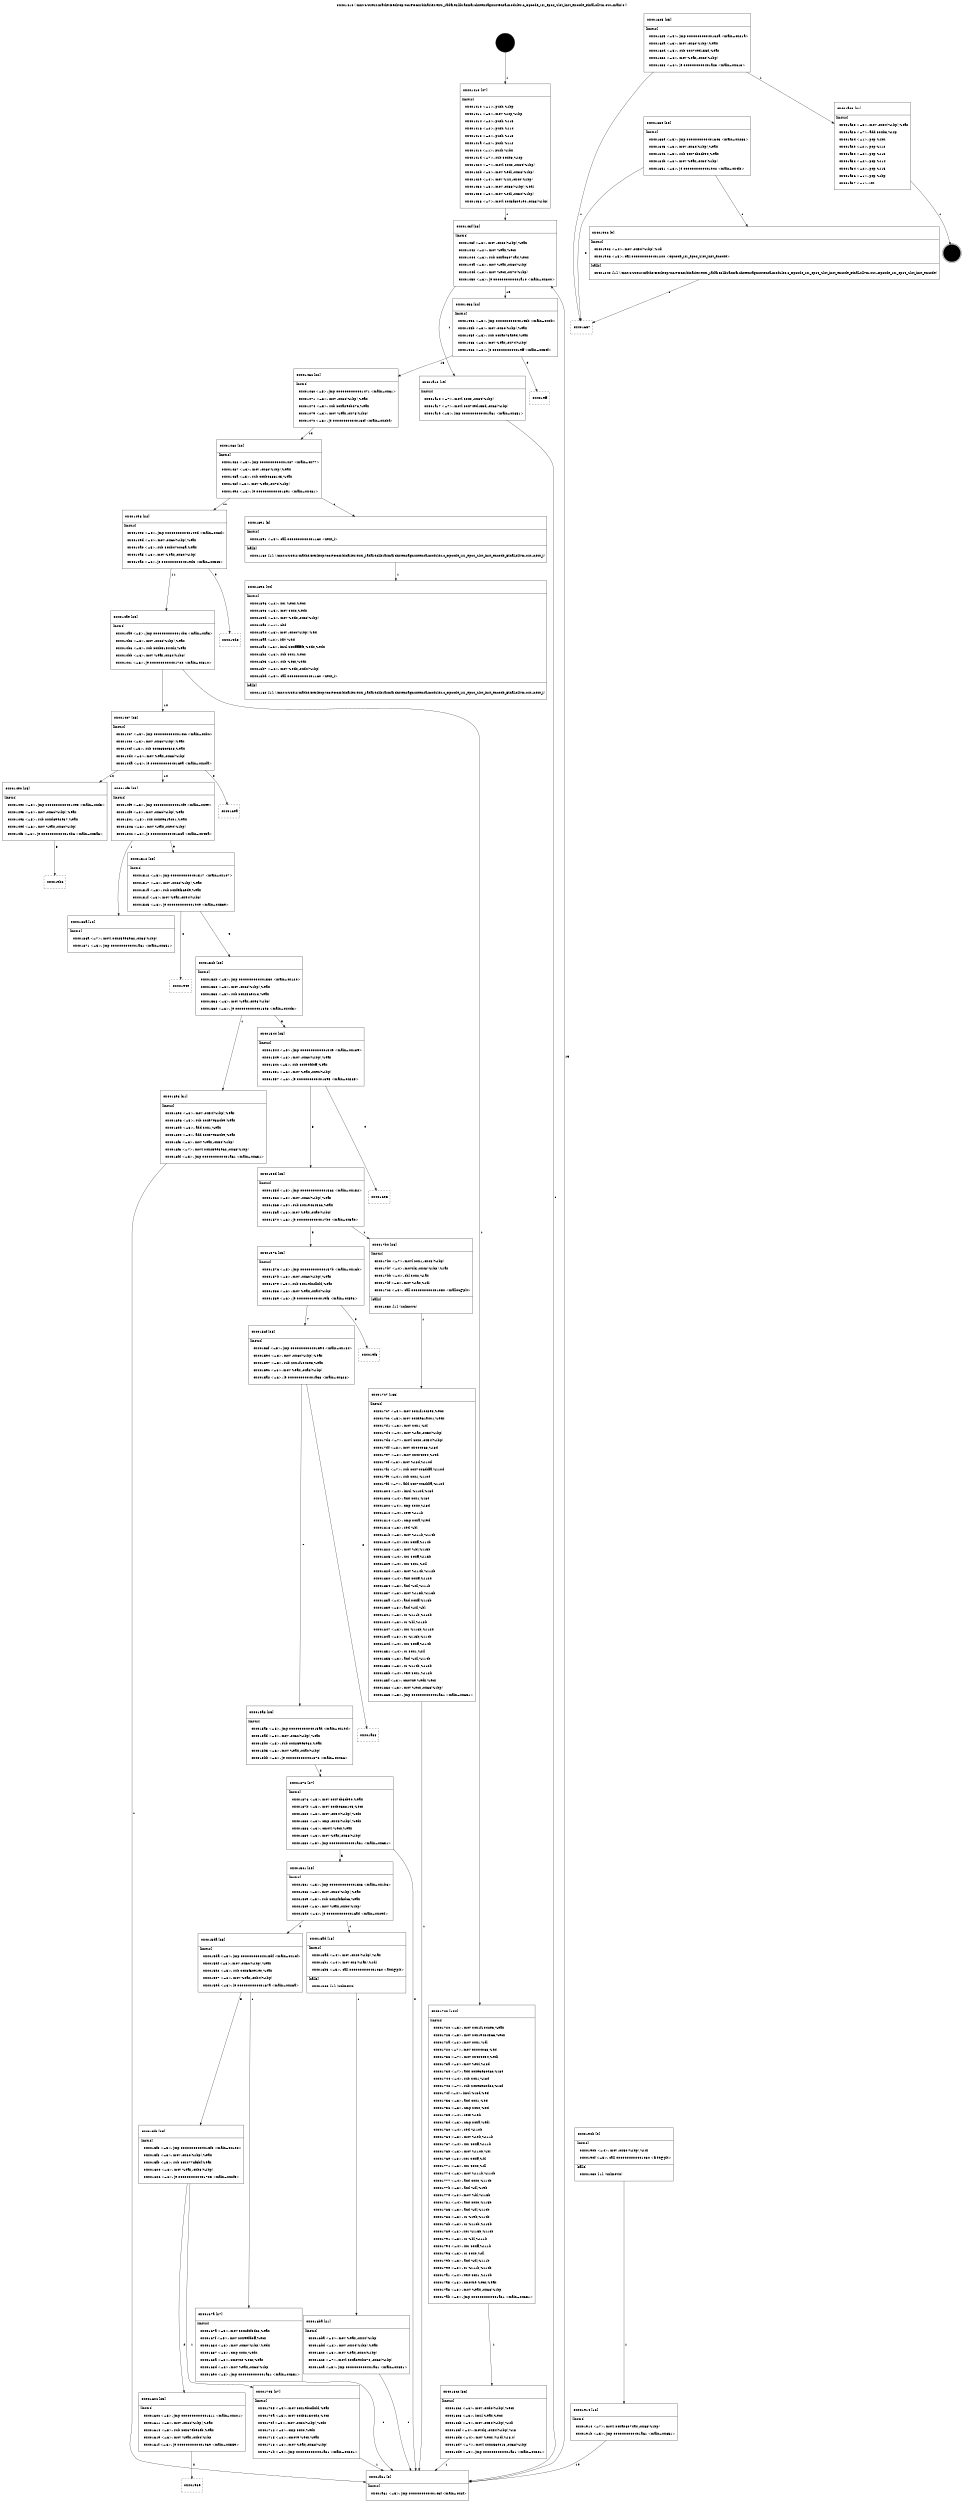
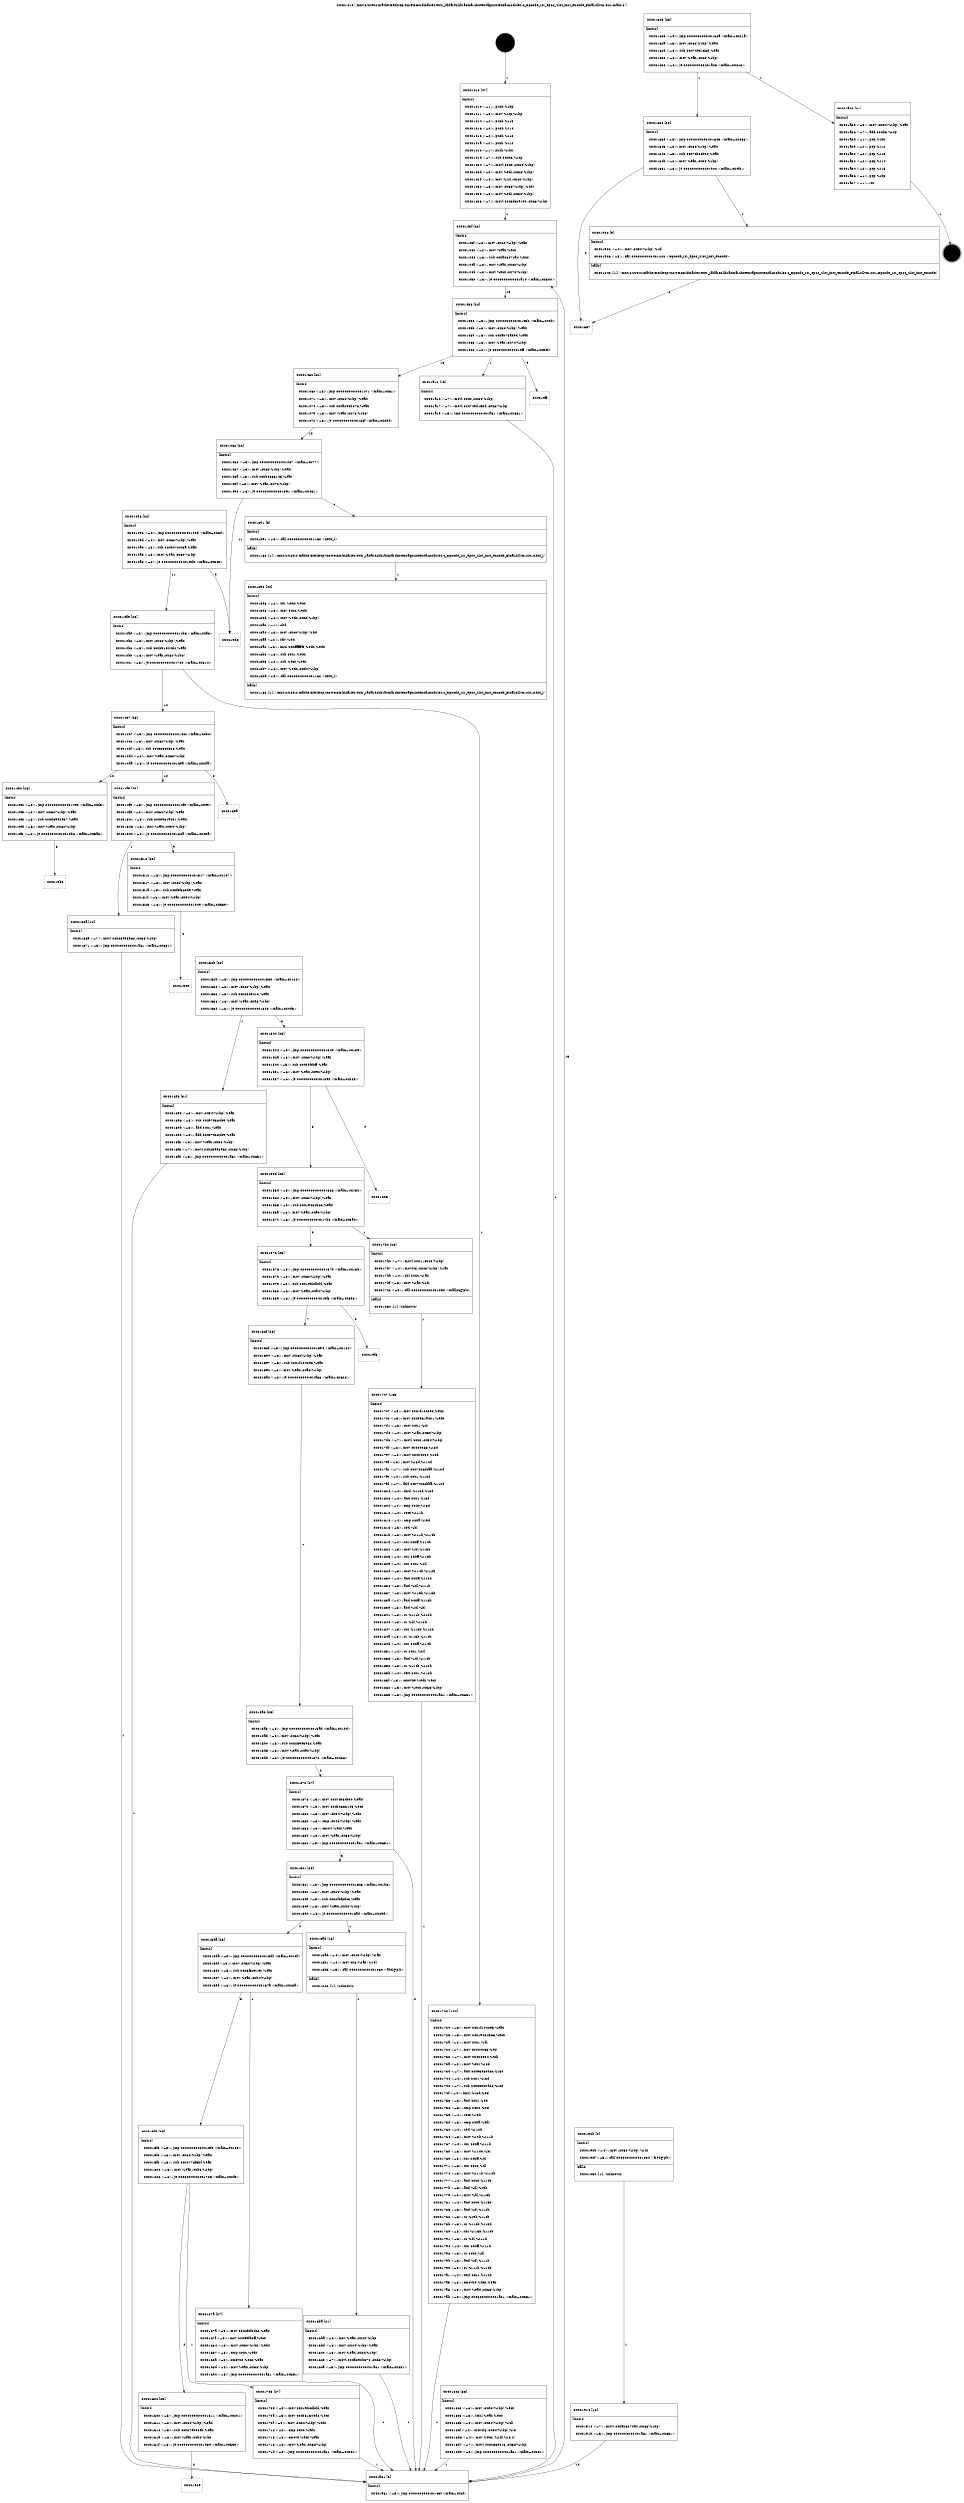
edge "0x401625 [25]" -> "0x401657": now "0x401625 [25]" -> "0x40163e [25]"
edge "0x40143f [23]" -> "0x401a10 [19]": now "0x401456 [22]" -> "0x401a10 [19]"
edge "0x401482 [22]" -> "0x401498 [22]": now "0x401482 [22]" -> "0x4019d5"
edge "0x401512 [25]" -> "0x40152b [25]": removed, label "9"
node "0x401a38": removed
edge "0x40186a [12]" -> "0x401a61 [5]": added, label "1"
edge "0x401720 [144]" -> "0x4018c2 [33]": now "0x401720 [144]" -> "0x401a61 [5]"
